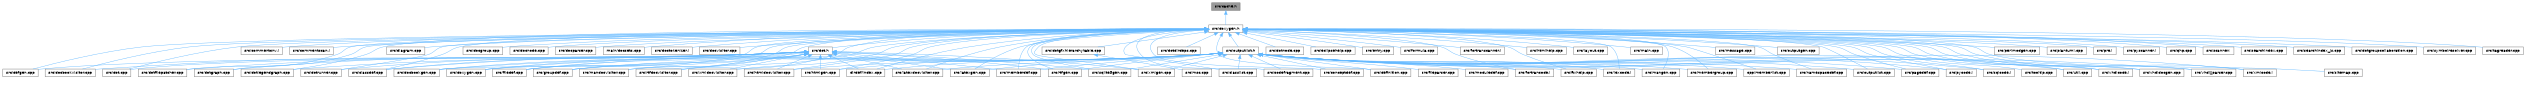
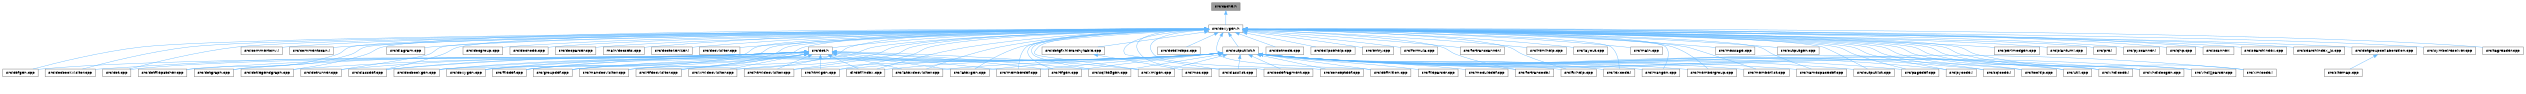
edge "src/sitemap.cpp" -> "src/doxygen.h": now "src/sitemap.cpp" -> "src/dotgroupcollaboration.cpp"
edge "src/tooltip.cpp" -> "src/outputlist.h": added
node "cpp/memberlist.cpp": label "cpp/memberlist.cpp" -> "src/memberlist.cpp"
